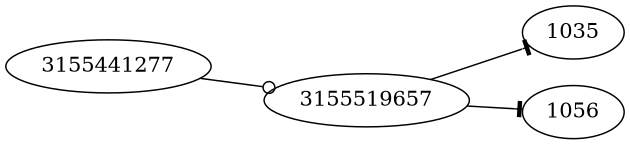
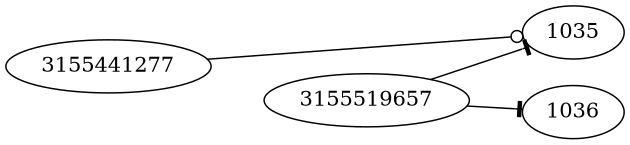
edge "3155441277" -> "3155519657": now "3155441277" -> "1035"
node "1056": label "1056" -> "1036"
